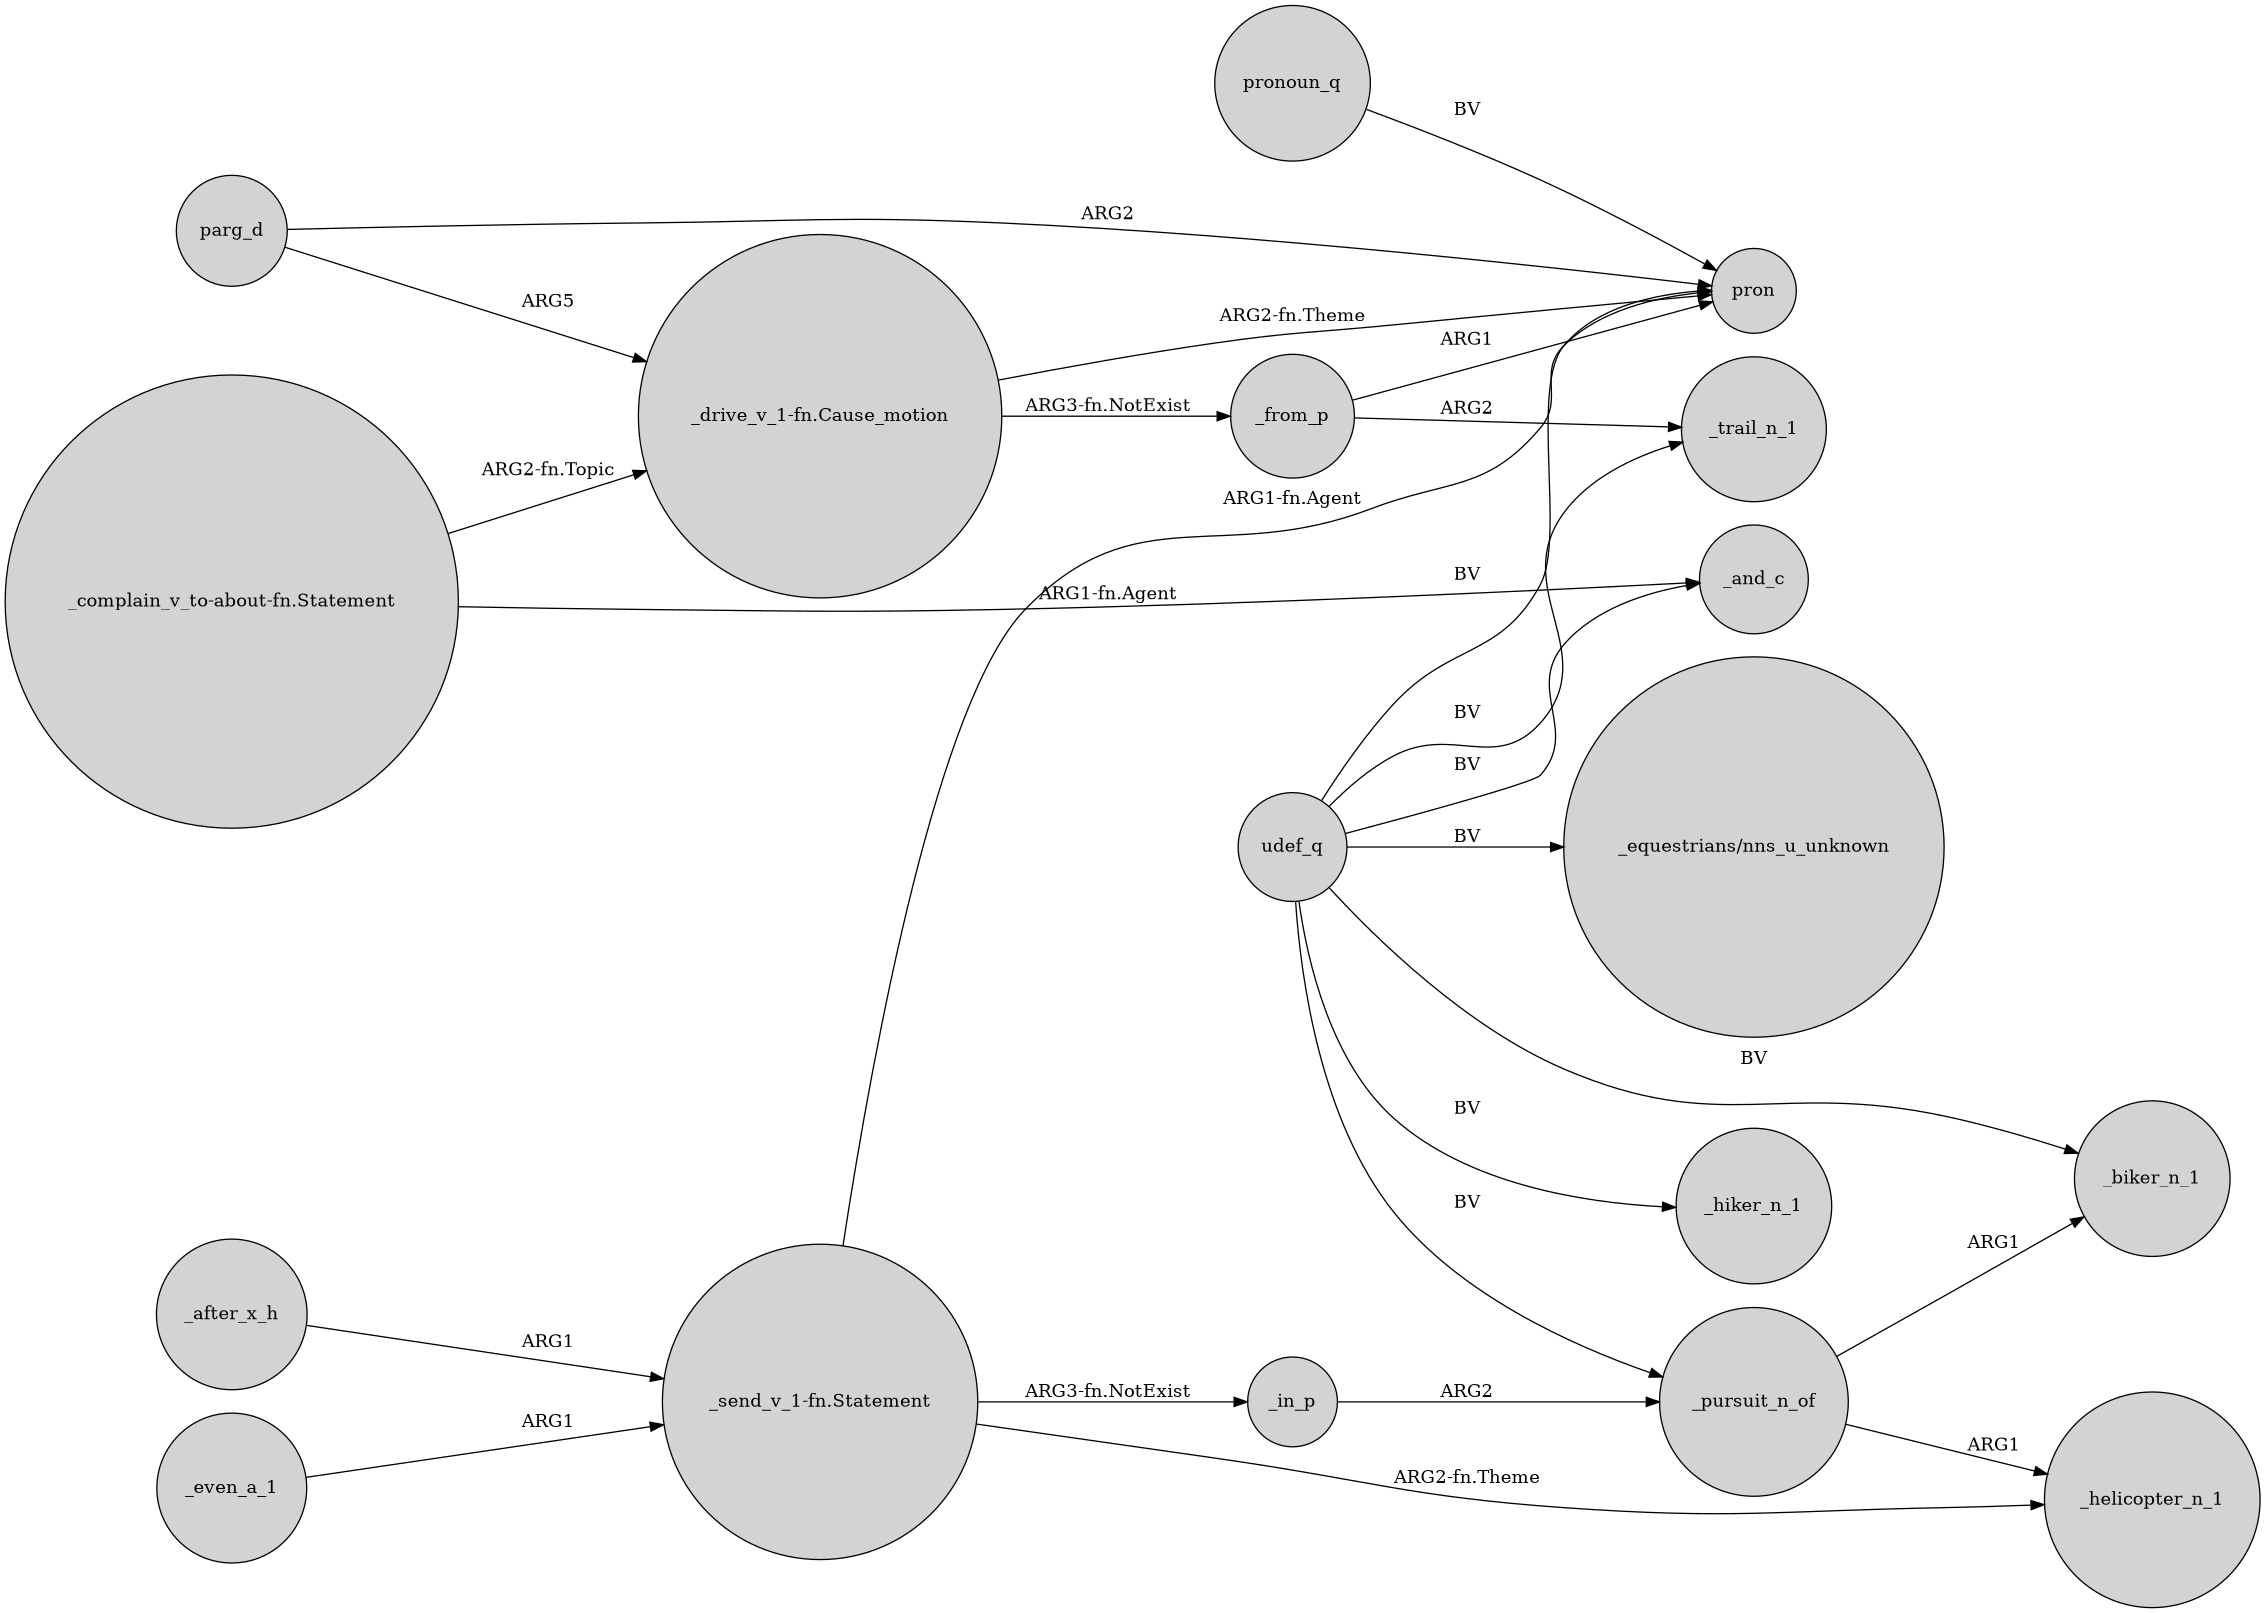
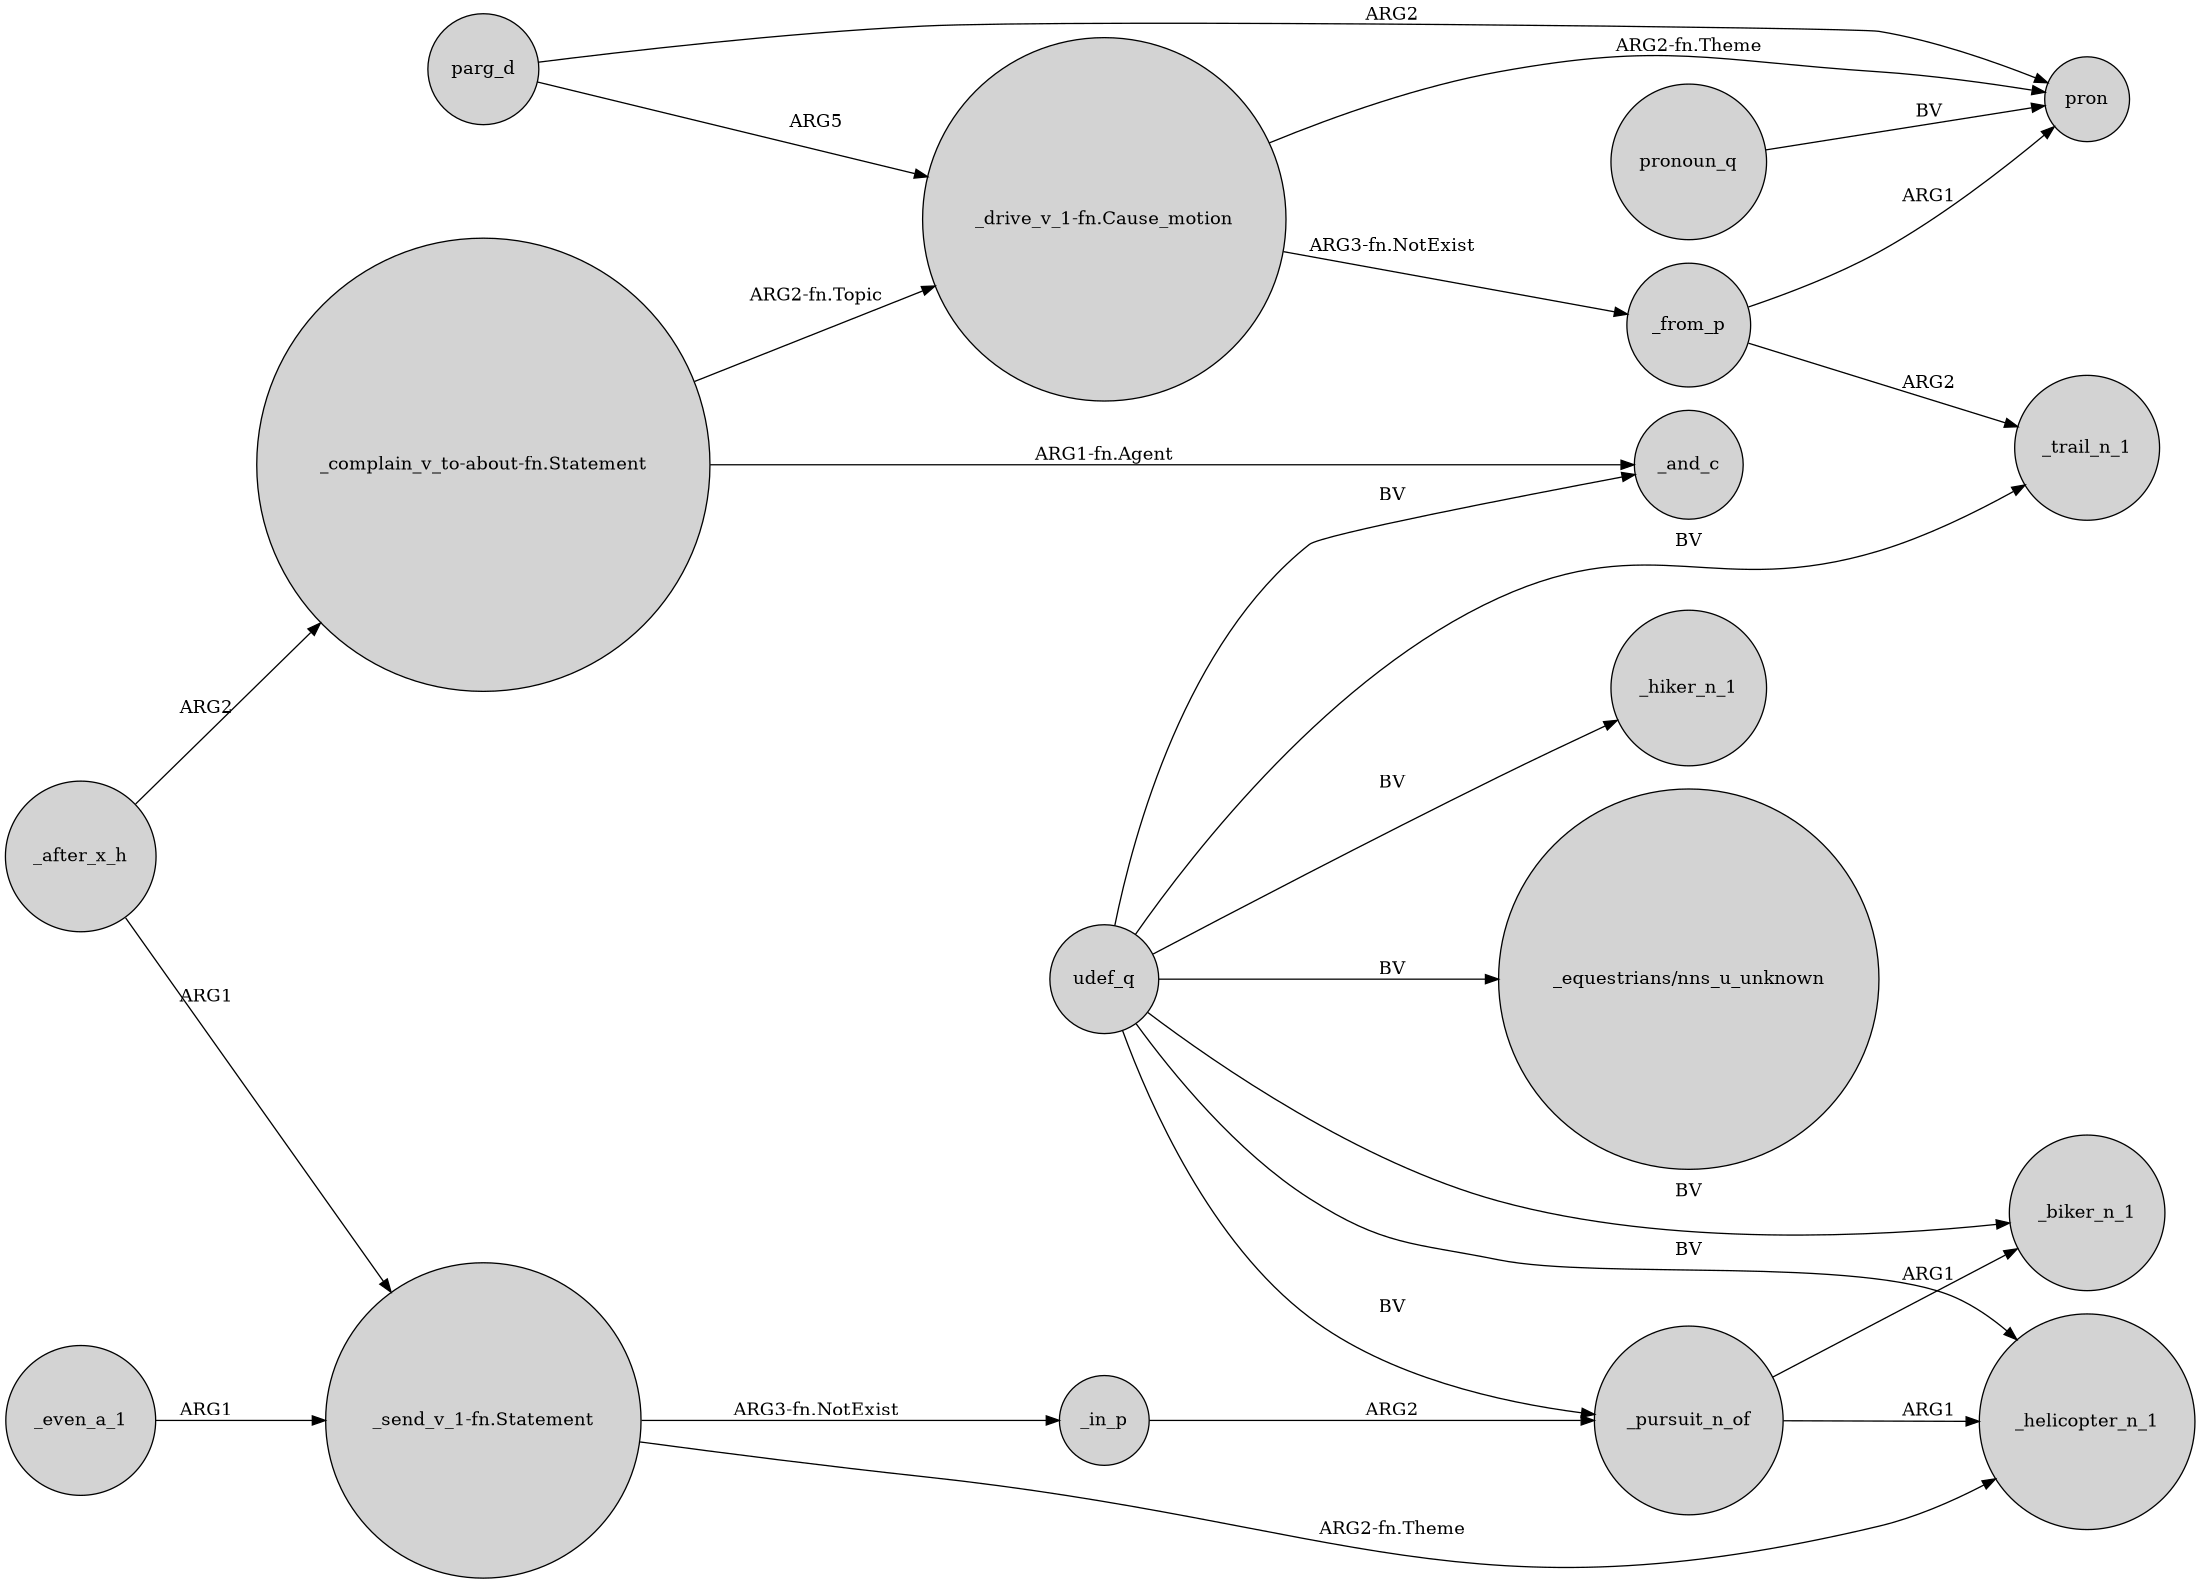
edge "udef_q" -> "pron": now "udef_q" -> "_helicopter_n_1"
edge "_send_v_1-fn.Statement" -> "pron": removed, label "ARG1-fn.Agent"
edge "_after_x_h" -> "_complain_v_to-about-fn.Statement": added, label "ARG2"
